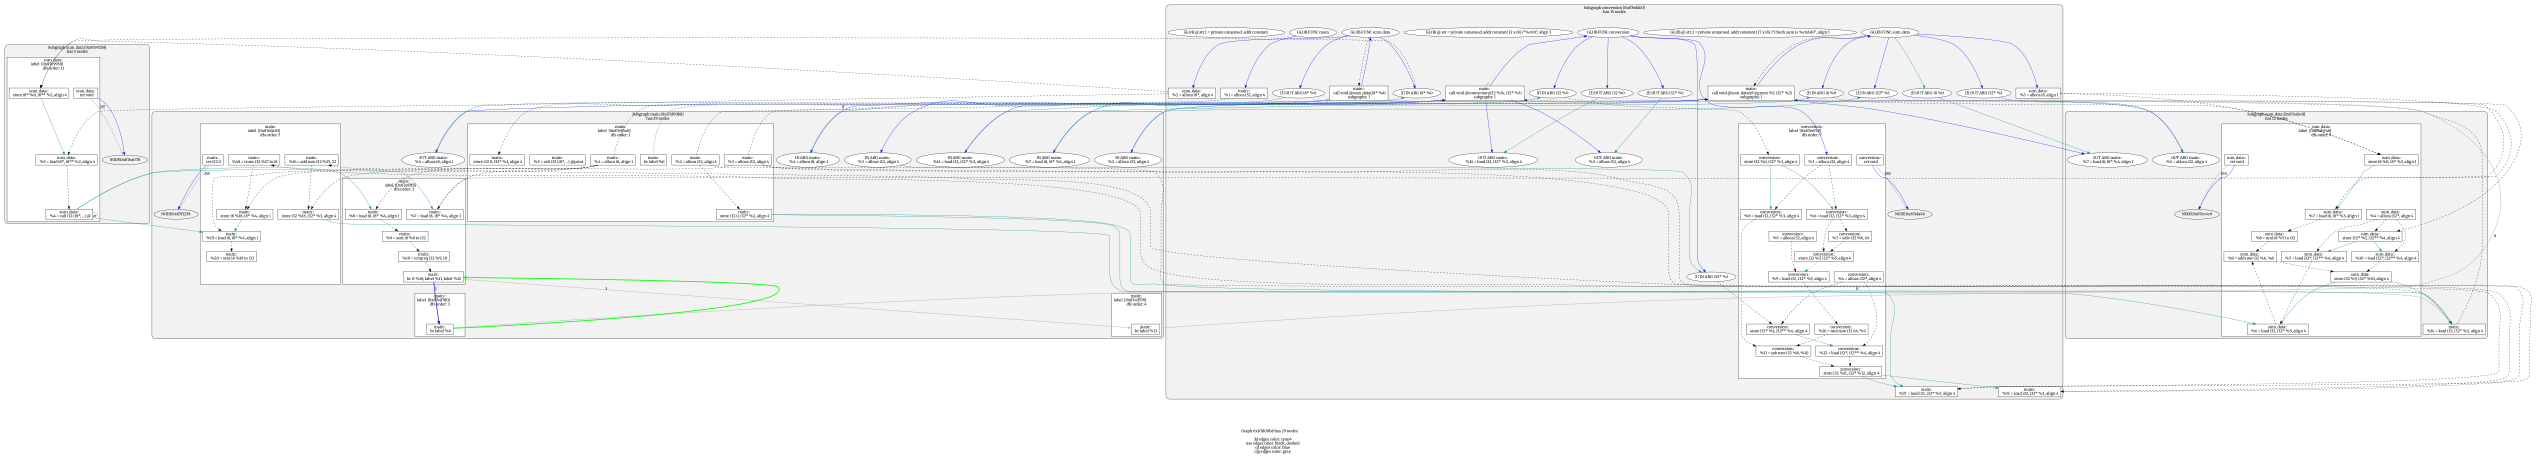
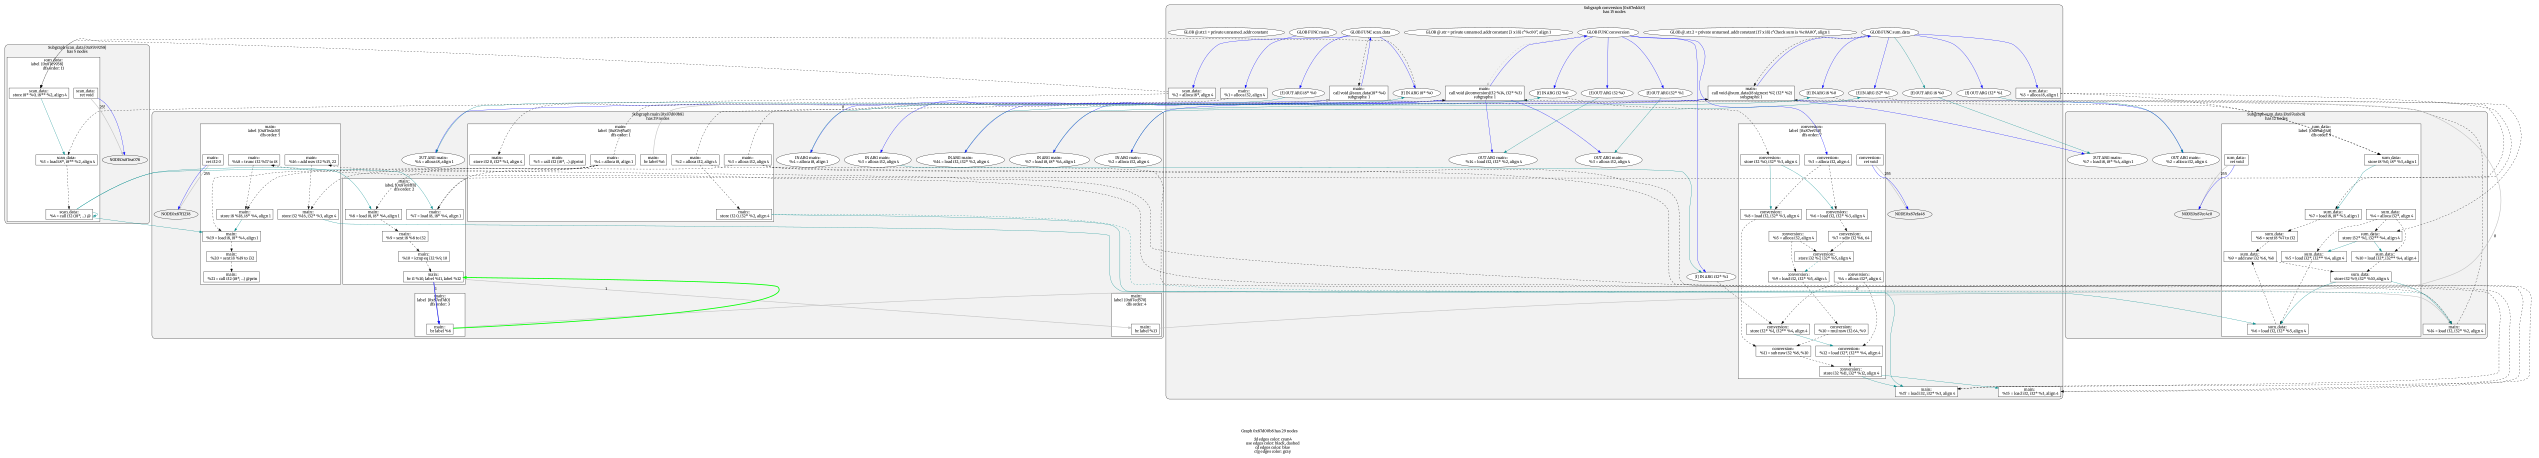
edge "conversion:: %6 = load i32, i32* %3, align 4" -> "conversion:: store i32 %7, i32* %5, align 4": now "conversion:: %5 = alloca i32, align 4" -> "conversion:: store i32 %7, i32* %5, align 4"
node "main:: %21 = call i32 (i8*, ...) @prin": added
edge "main:: store i32 0, i32* %2, align 4" -> "main:: %14 = load i32, i32* %2, align 4": style solid -> dashed
